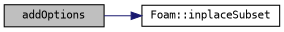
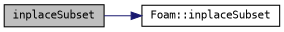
node "addOptions": label "addOptions" -> "inplaceSubset"
